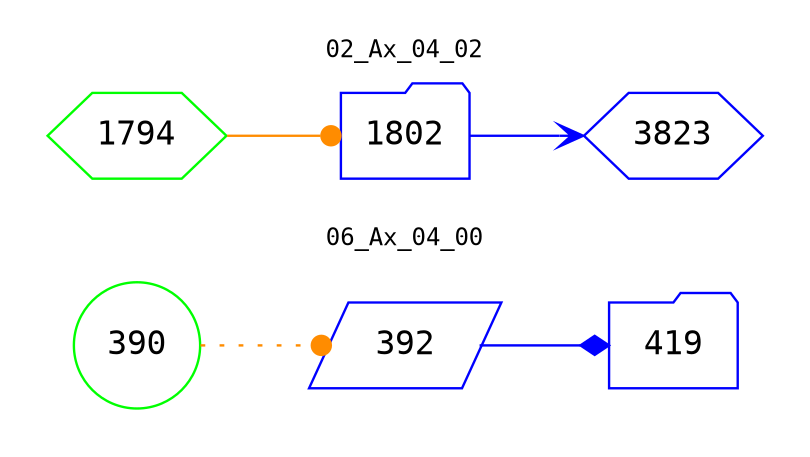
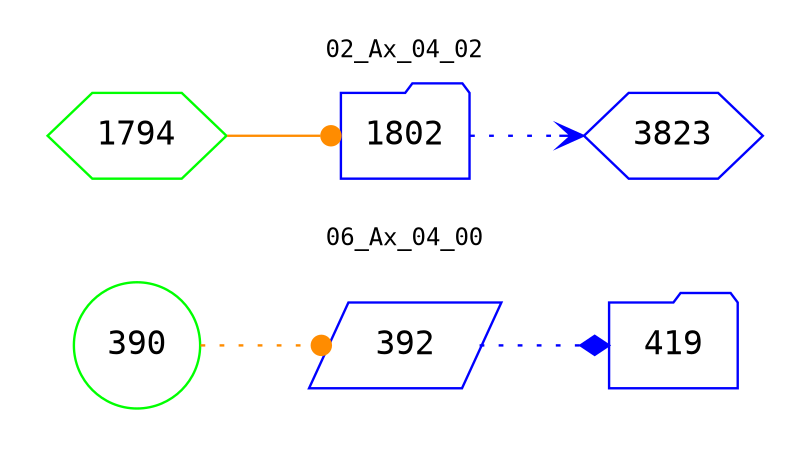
edge "1802" -> "3823": style solid -> dotted
edge "392" -> "419": style solid -> dotted
